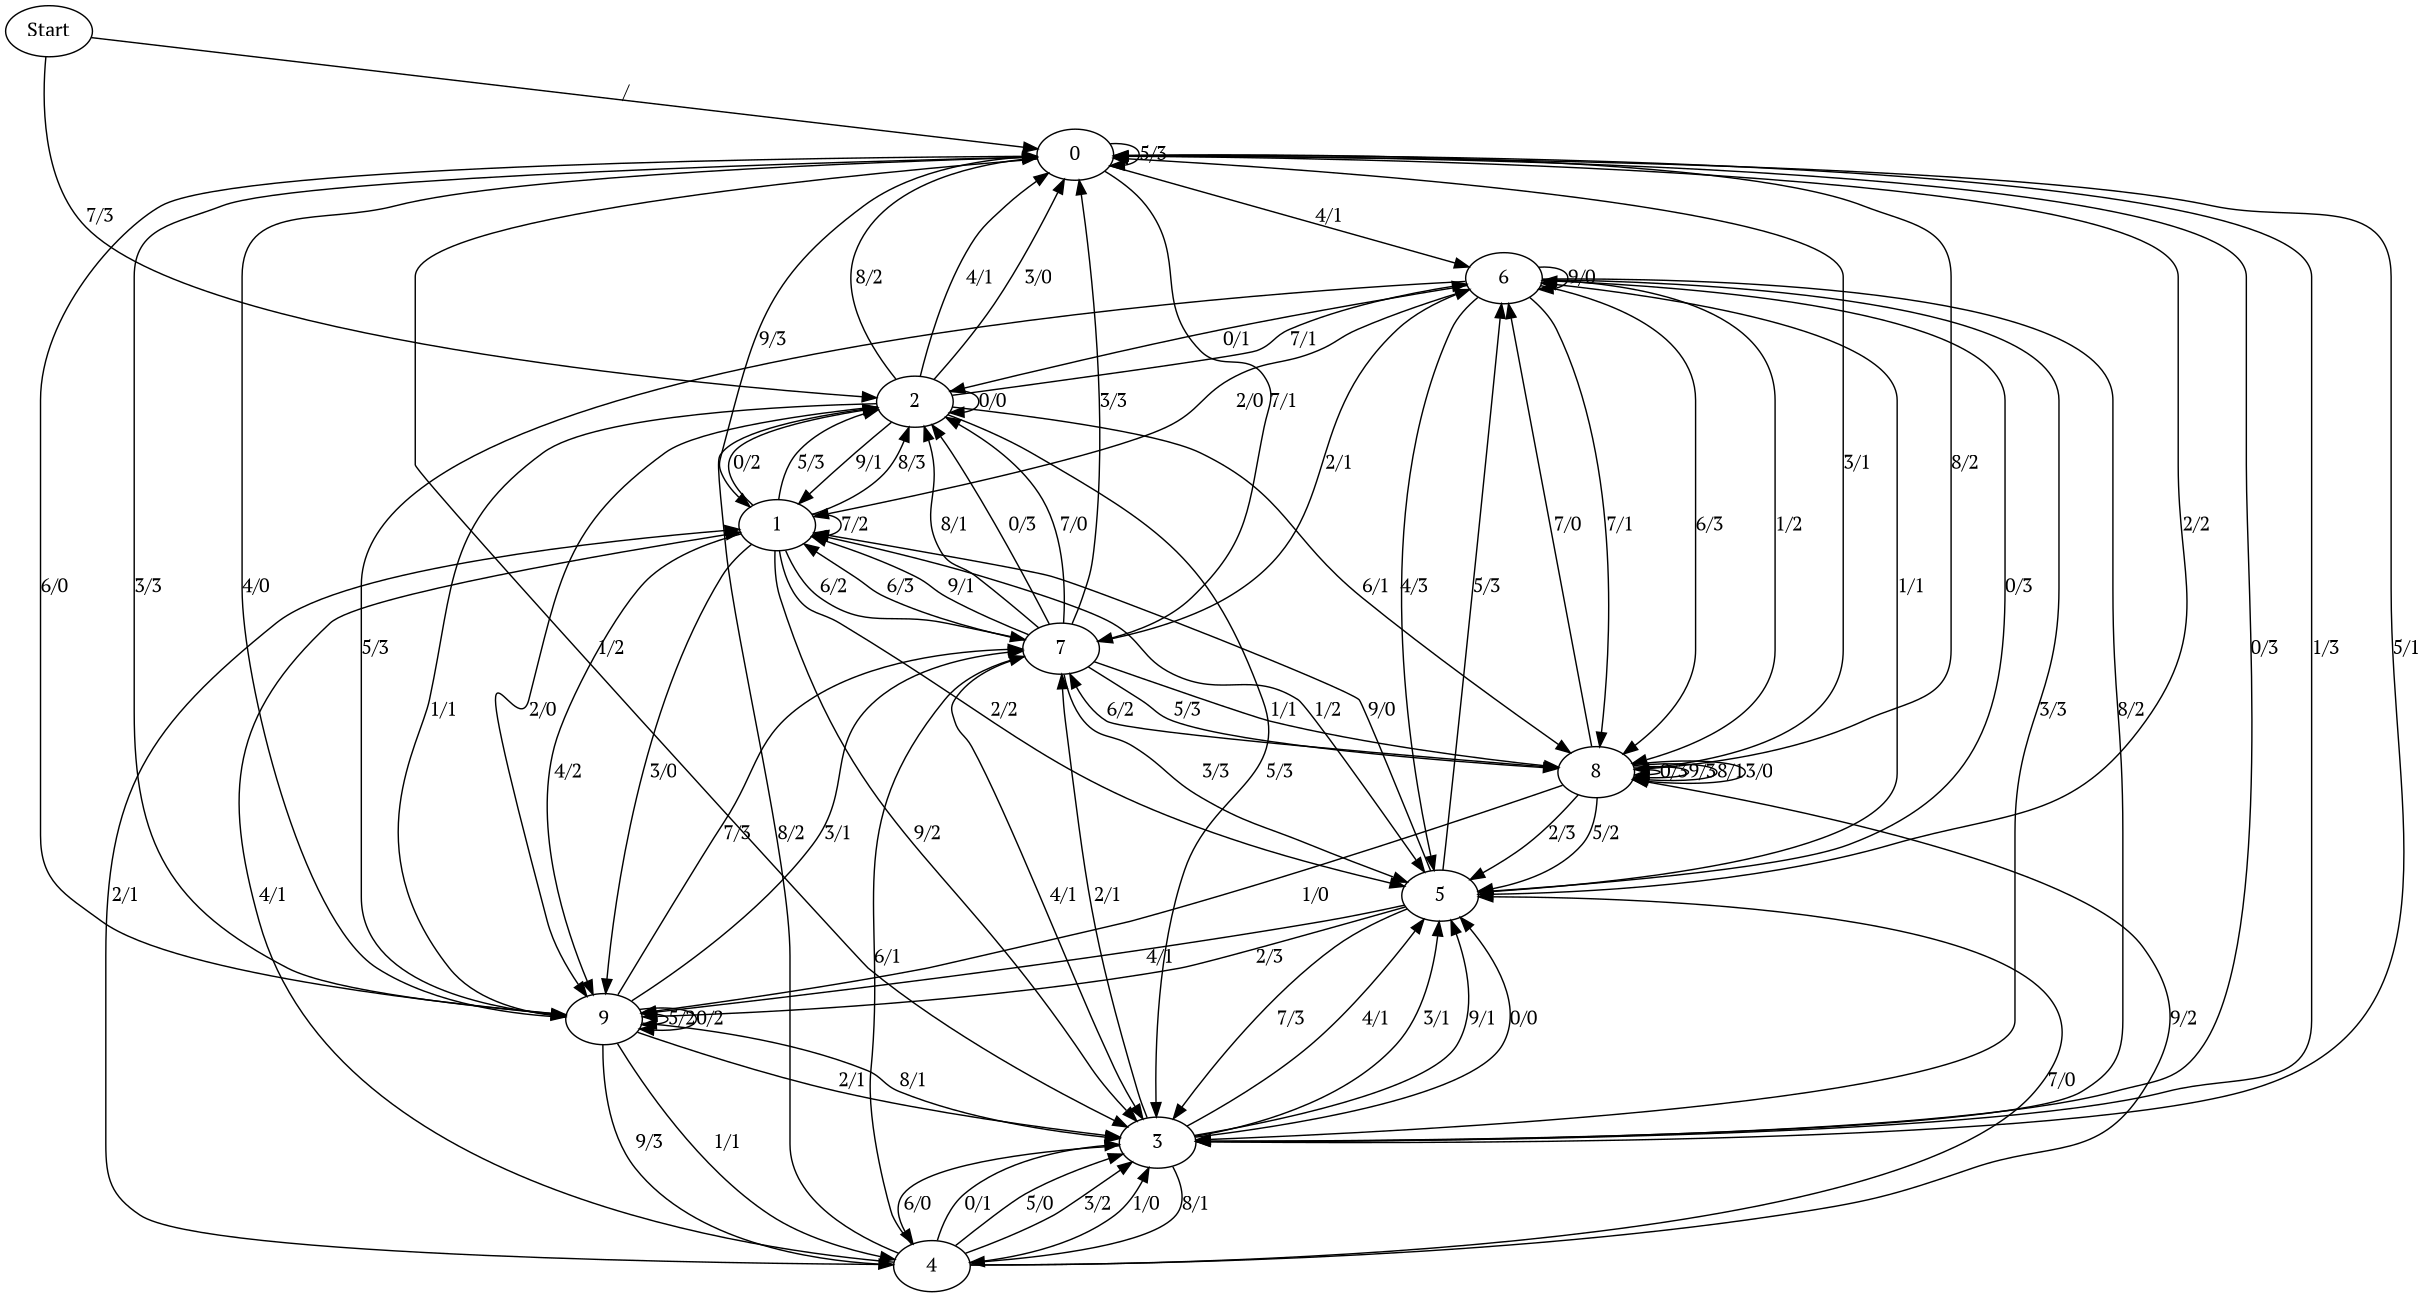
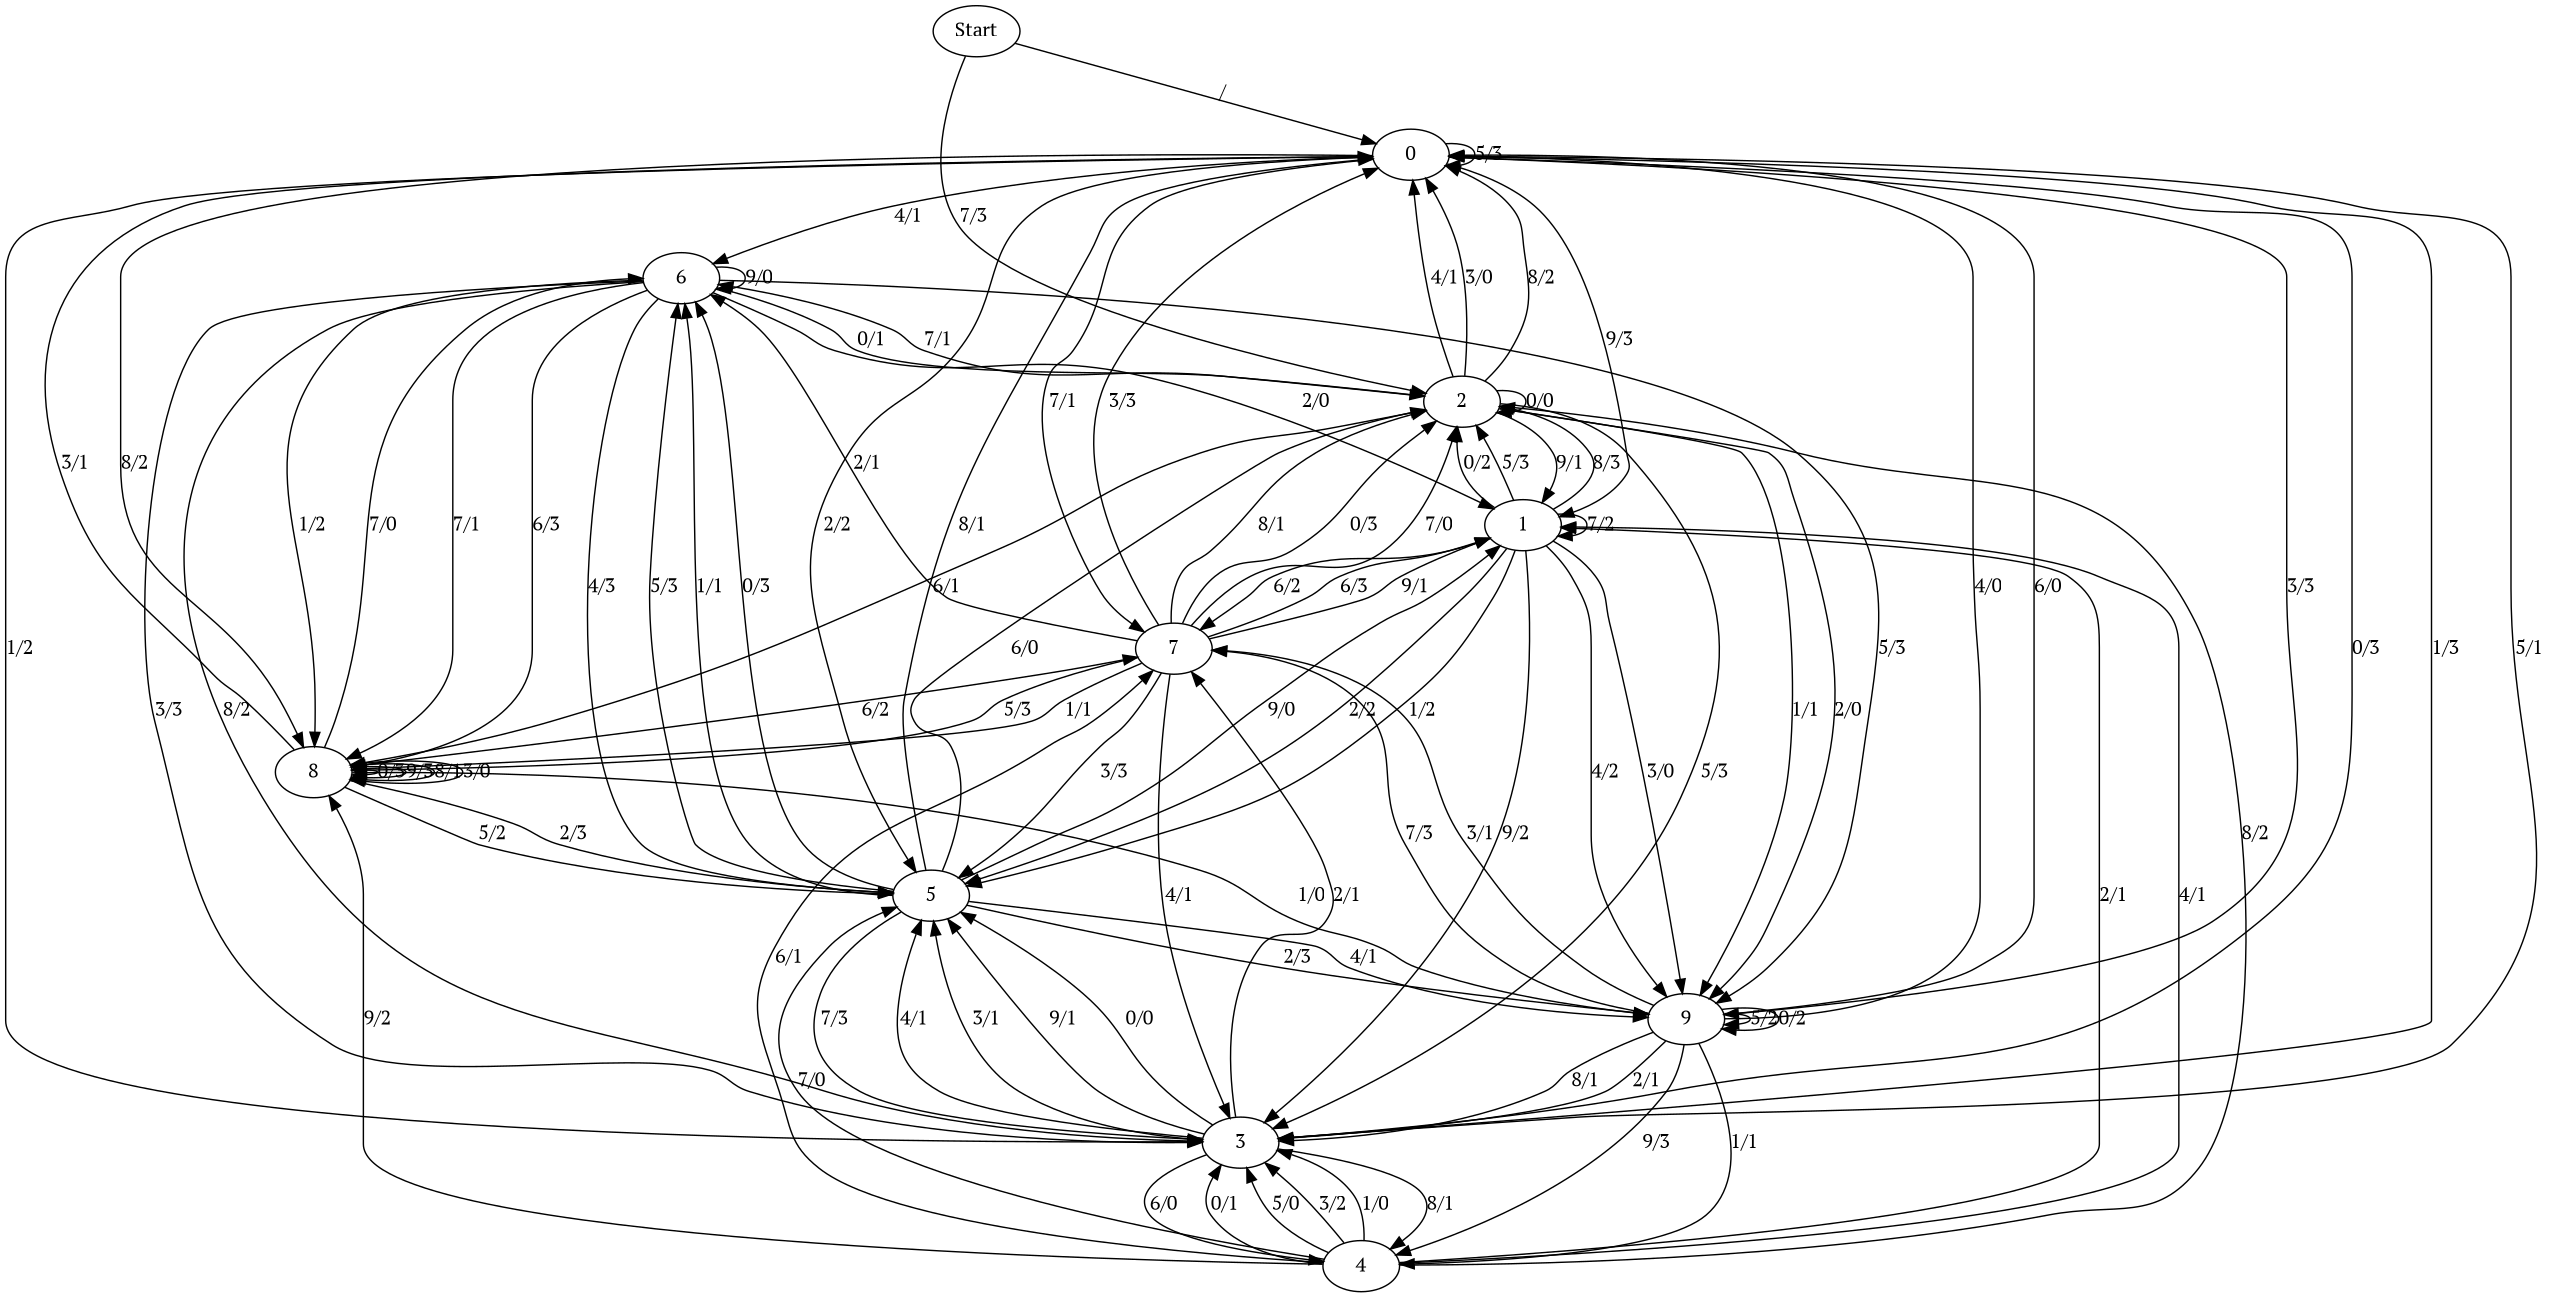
edge "5" -> "0": added, label "8/1"
edge "5" -> "2": added, label "6/0"
